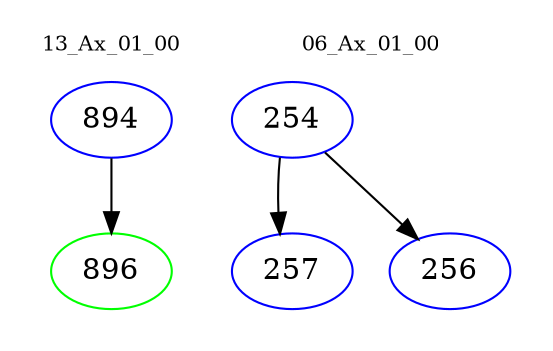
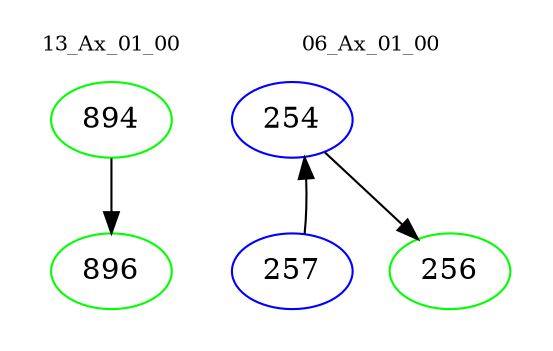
node "894": color blue -> green
edge "254" -> "257": reversed
node "256": color blue -> green
